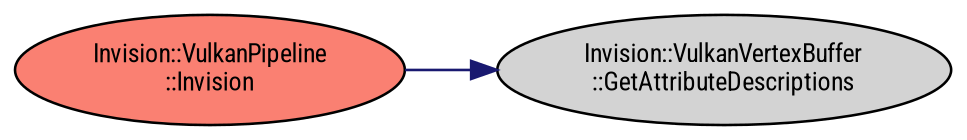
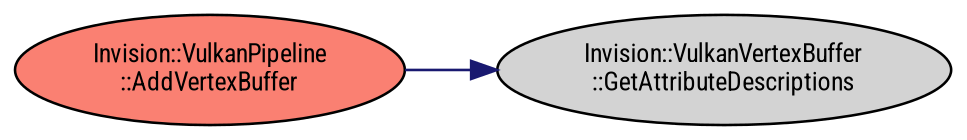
node "Invision::VulkanPipeline ::Invision": label "Invision::VulkanPipeline ::Invision" -> "Invision::VulkanPipeline ::AddVertexBuffer"
